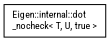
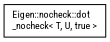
node "Eigen::internal::dot _nocheck< T, U, true >": label "Eigen::internal::dot _nocheck< T, U, true >" -> "Eigen::nocheck::dot _nocheck< T, U, true >"
